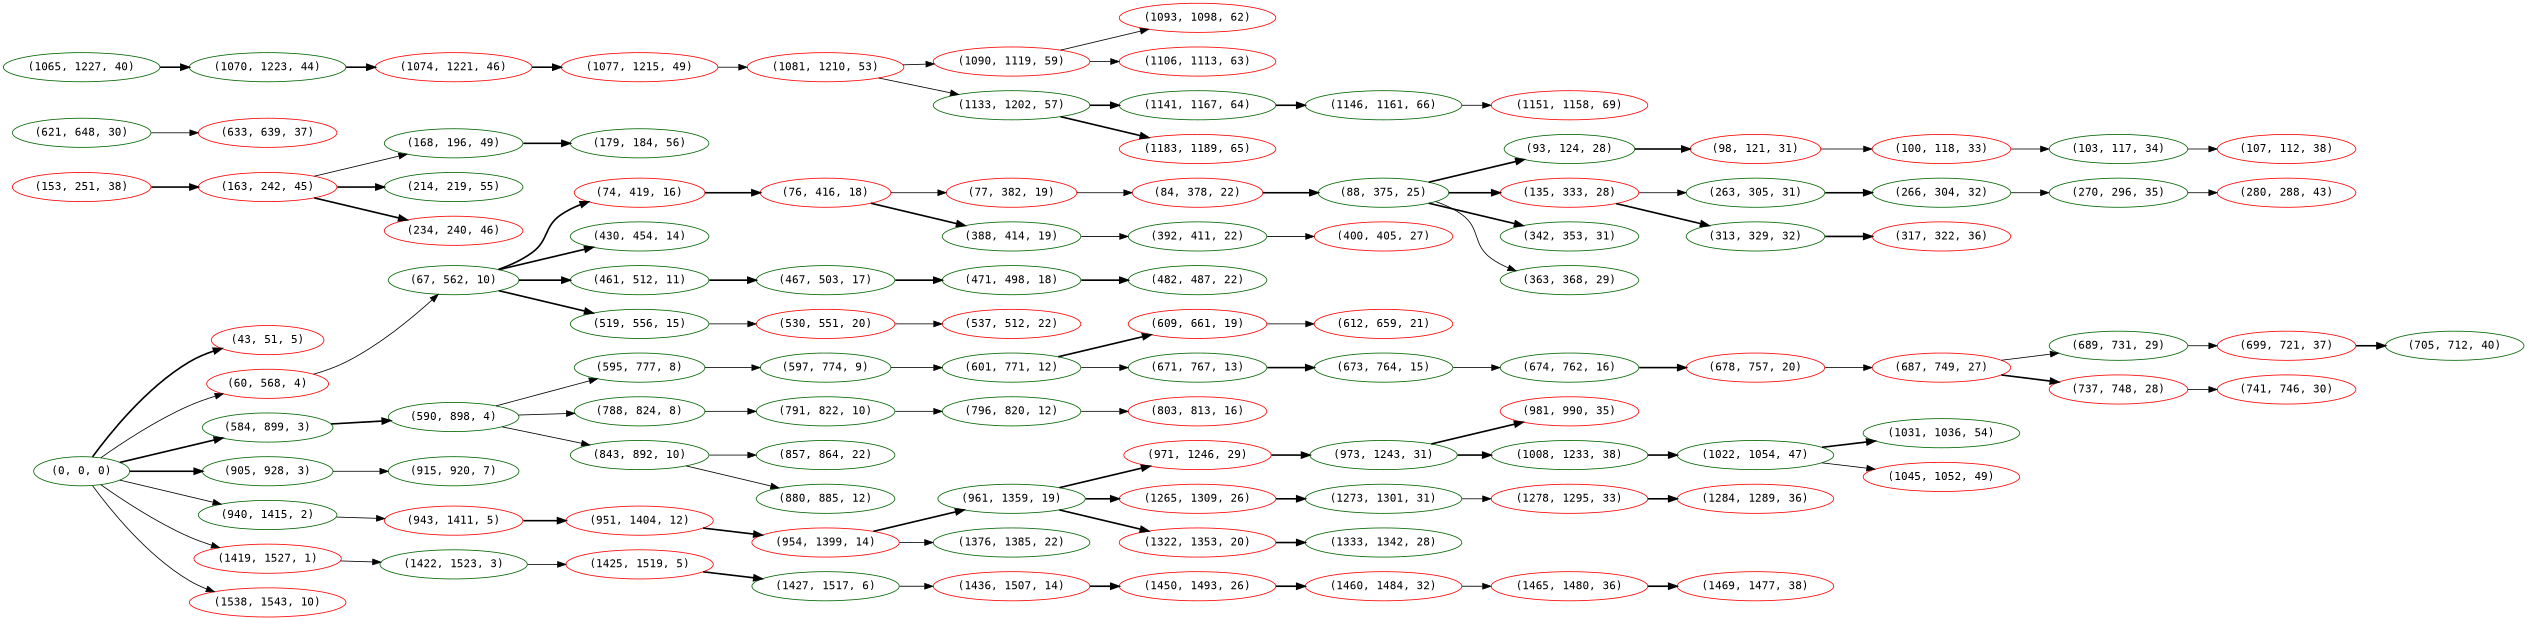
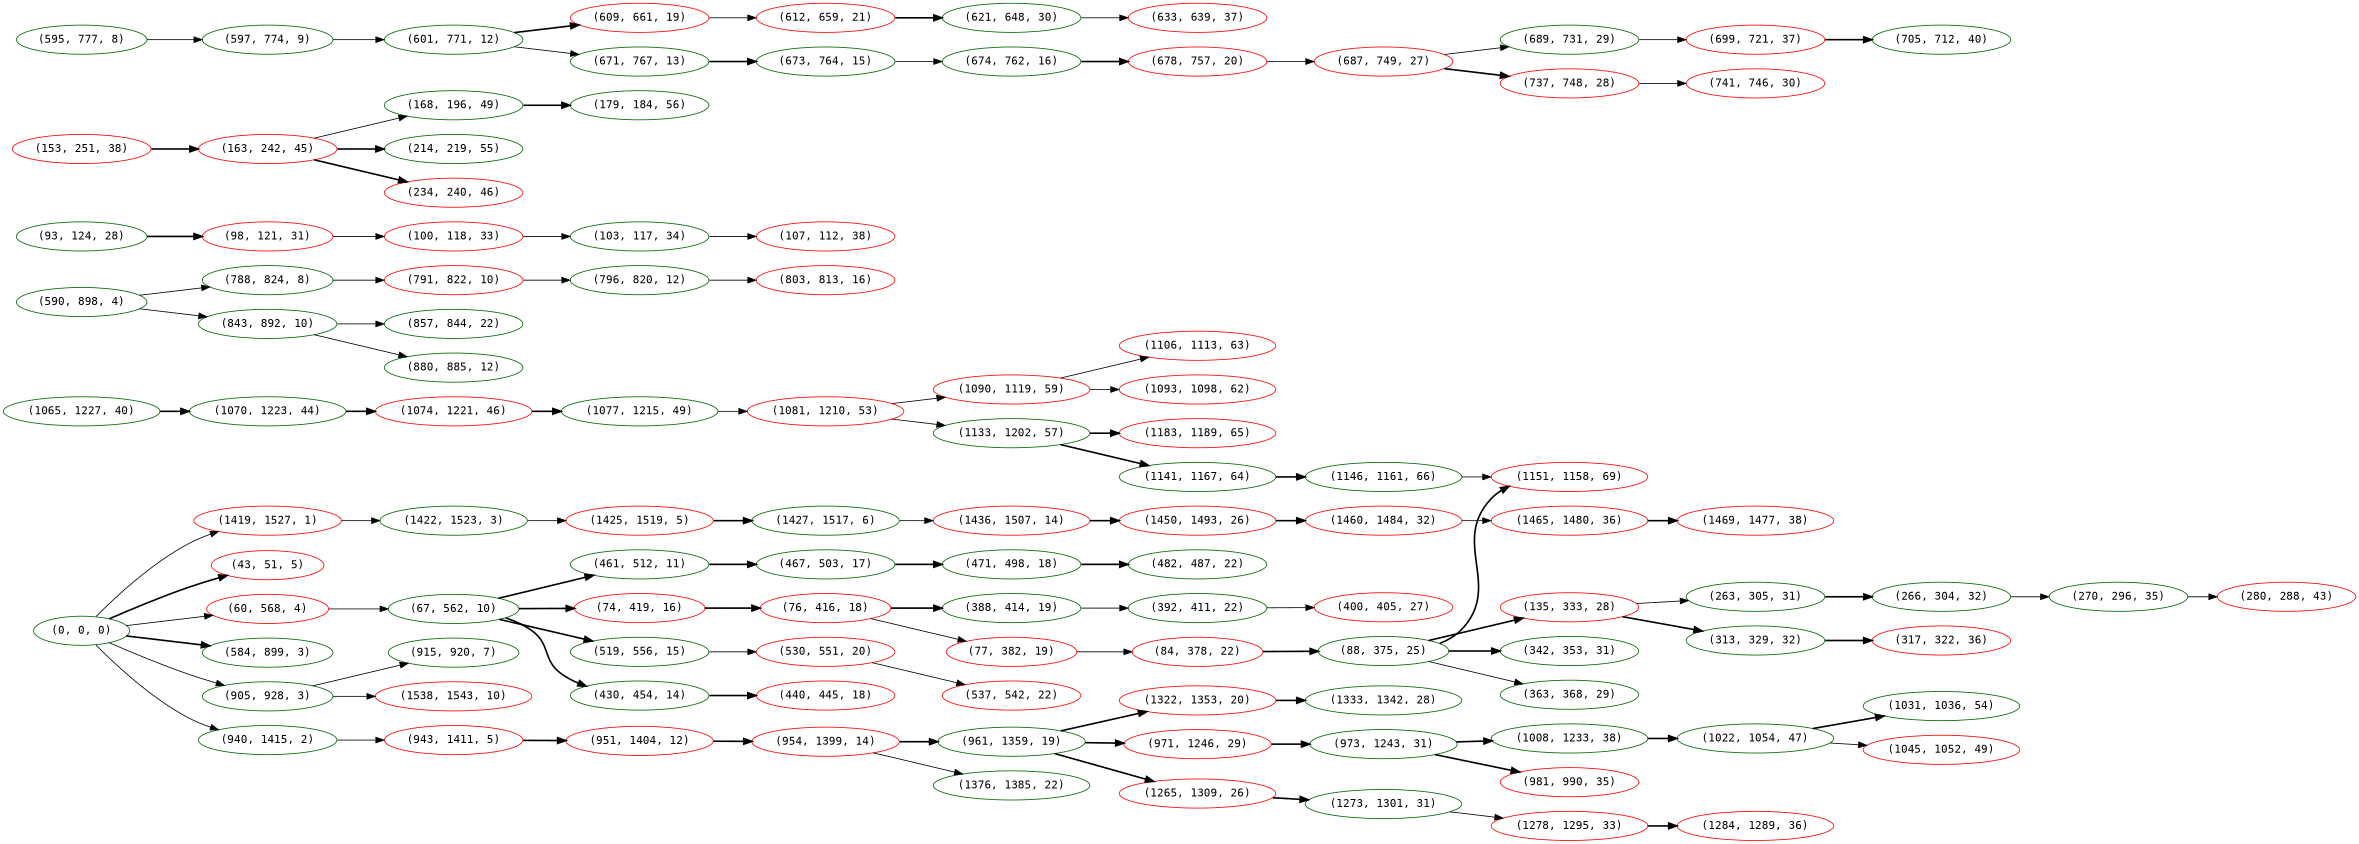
edge "(612, 659, 21)" -> "(621, 648, 30)": added
node "(1077, 1215, 49)": color red -> darkgreen
edge "(88, 375, 25)" -> "(93, 124, 28)": now "(88, 375, 25)" -> "(1151, 1158, 69)"
node "(537, 512, 22)": label "(537, 512, 22)" -> "(537, 542, 22)"
edge "(590, 898, 4)" -> "(595, 777, 8)": removed
node "(791, 822, 10)": color darkgreen -> red
edge "(584, 899, 3)" -> "(590, 898, 4)": removed
node "(857, 864, 22)": label "(857, 864, 22)" -> "(857, 844, 22)"
edge "(0, 0, 0)" -> "(905, 928, 3)": style bold -> solid
edge "(0, 0, 0)" -> "(1538, 1543, 10)": now "(905, 928, 3)" -> "(1538, 1543, 10)"
node "(440, 445, 18)": added
